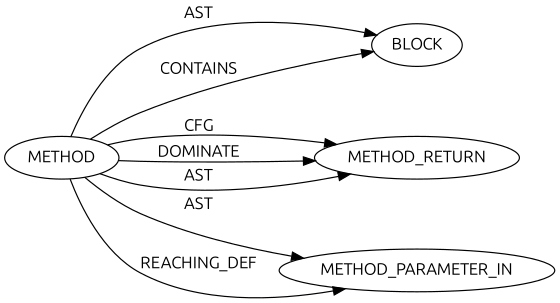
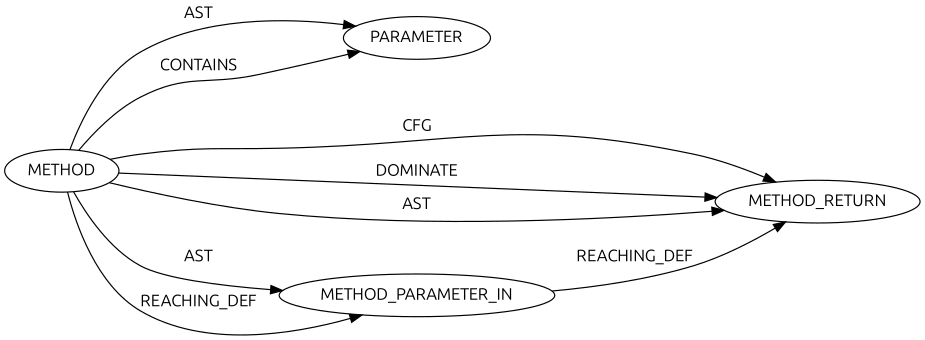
node "BLOCK": label "BLOCK" -> "PARAMETER"
edge "METHOD_PARAMETER_IN" -> "METHOD_RETURN": added, label "REACHING_DEF"
